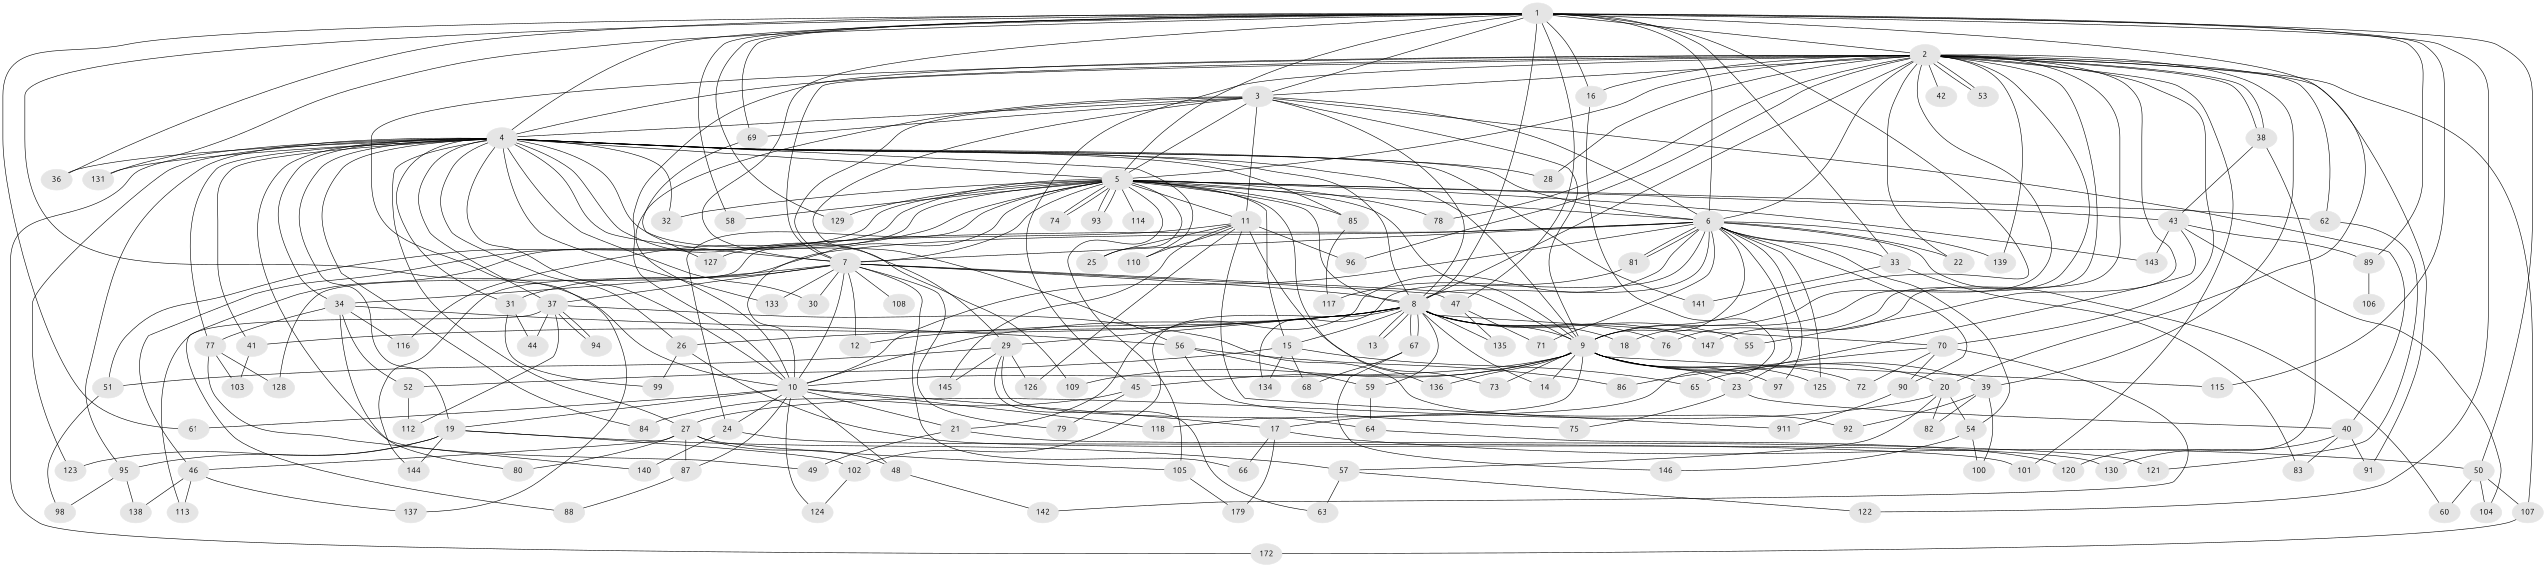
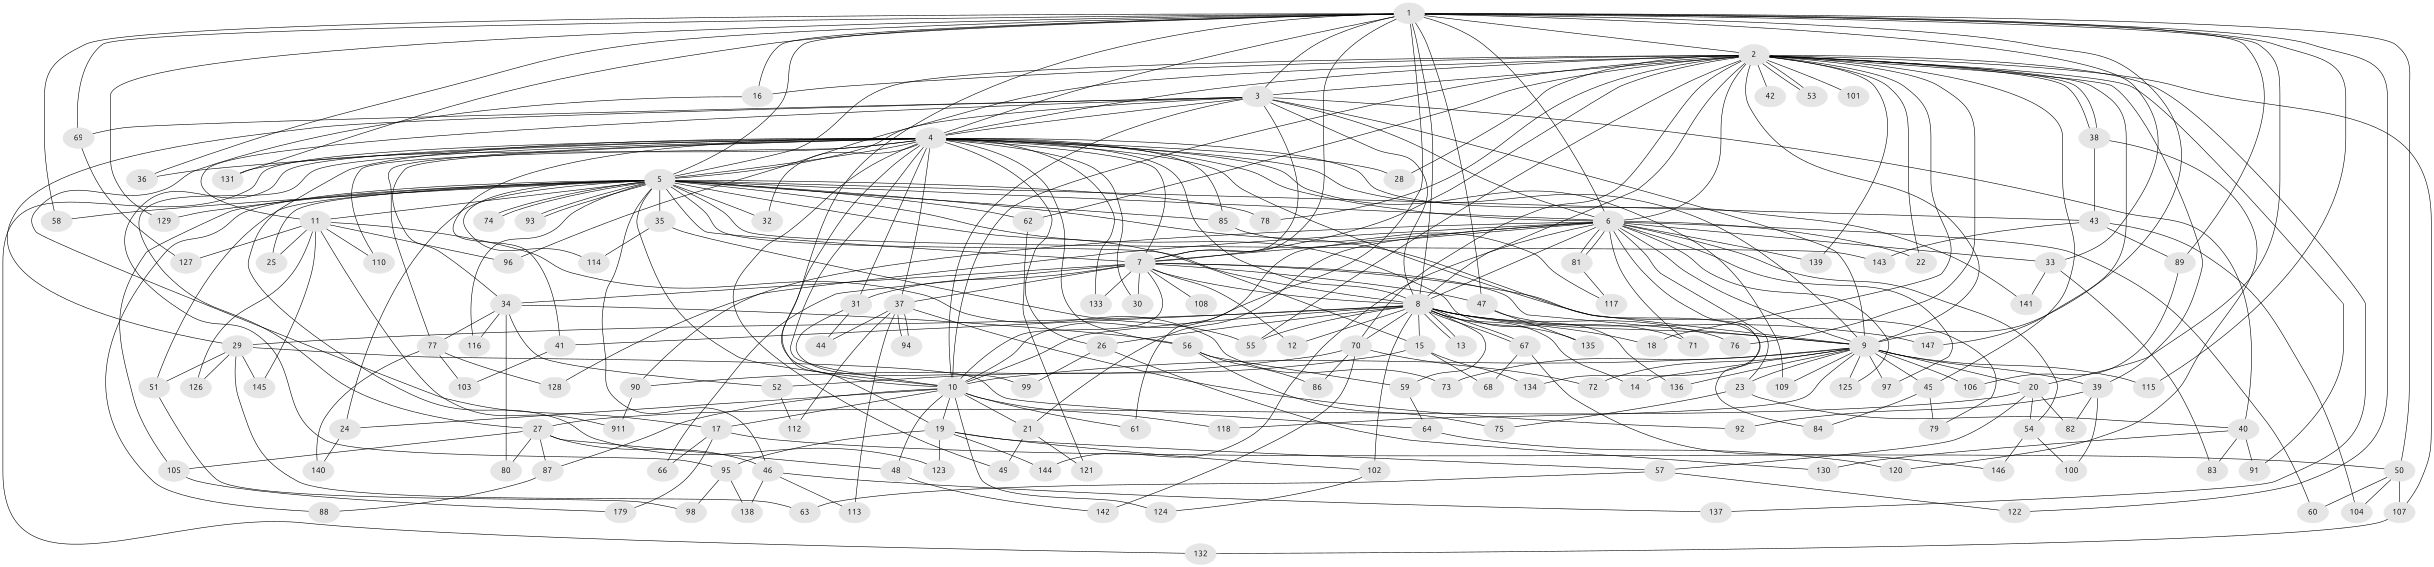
node "35": added
edge "9" -- "106": added
node "65": removed
edge "24" -- "101": removed
node "172": label "172" -> "132"
